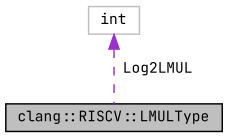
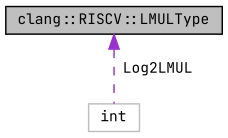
edge "clang::RISCV::LMULType" -> "int": reversed
